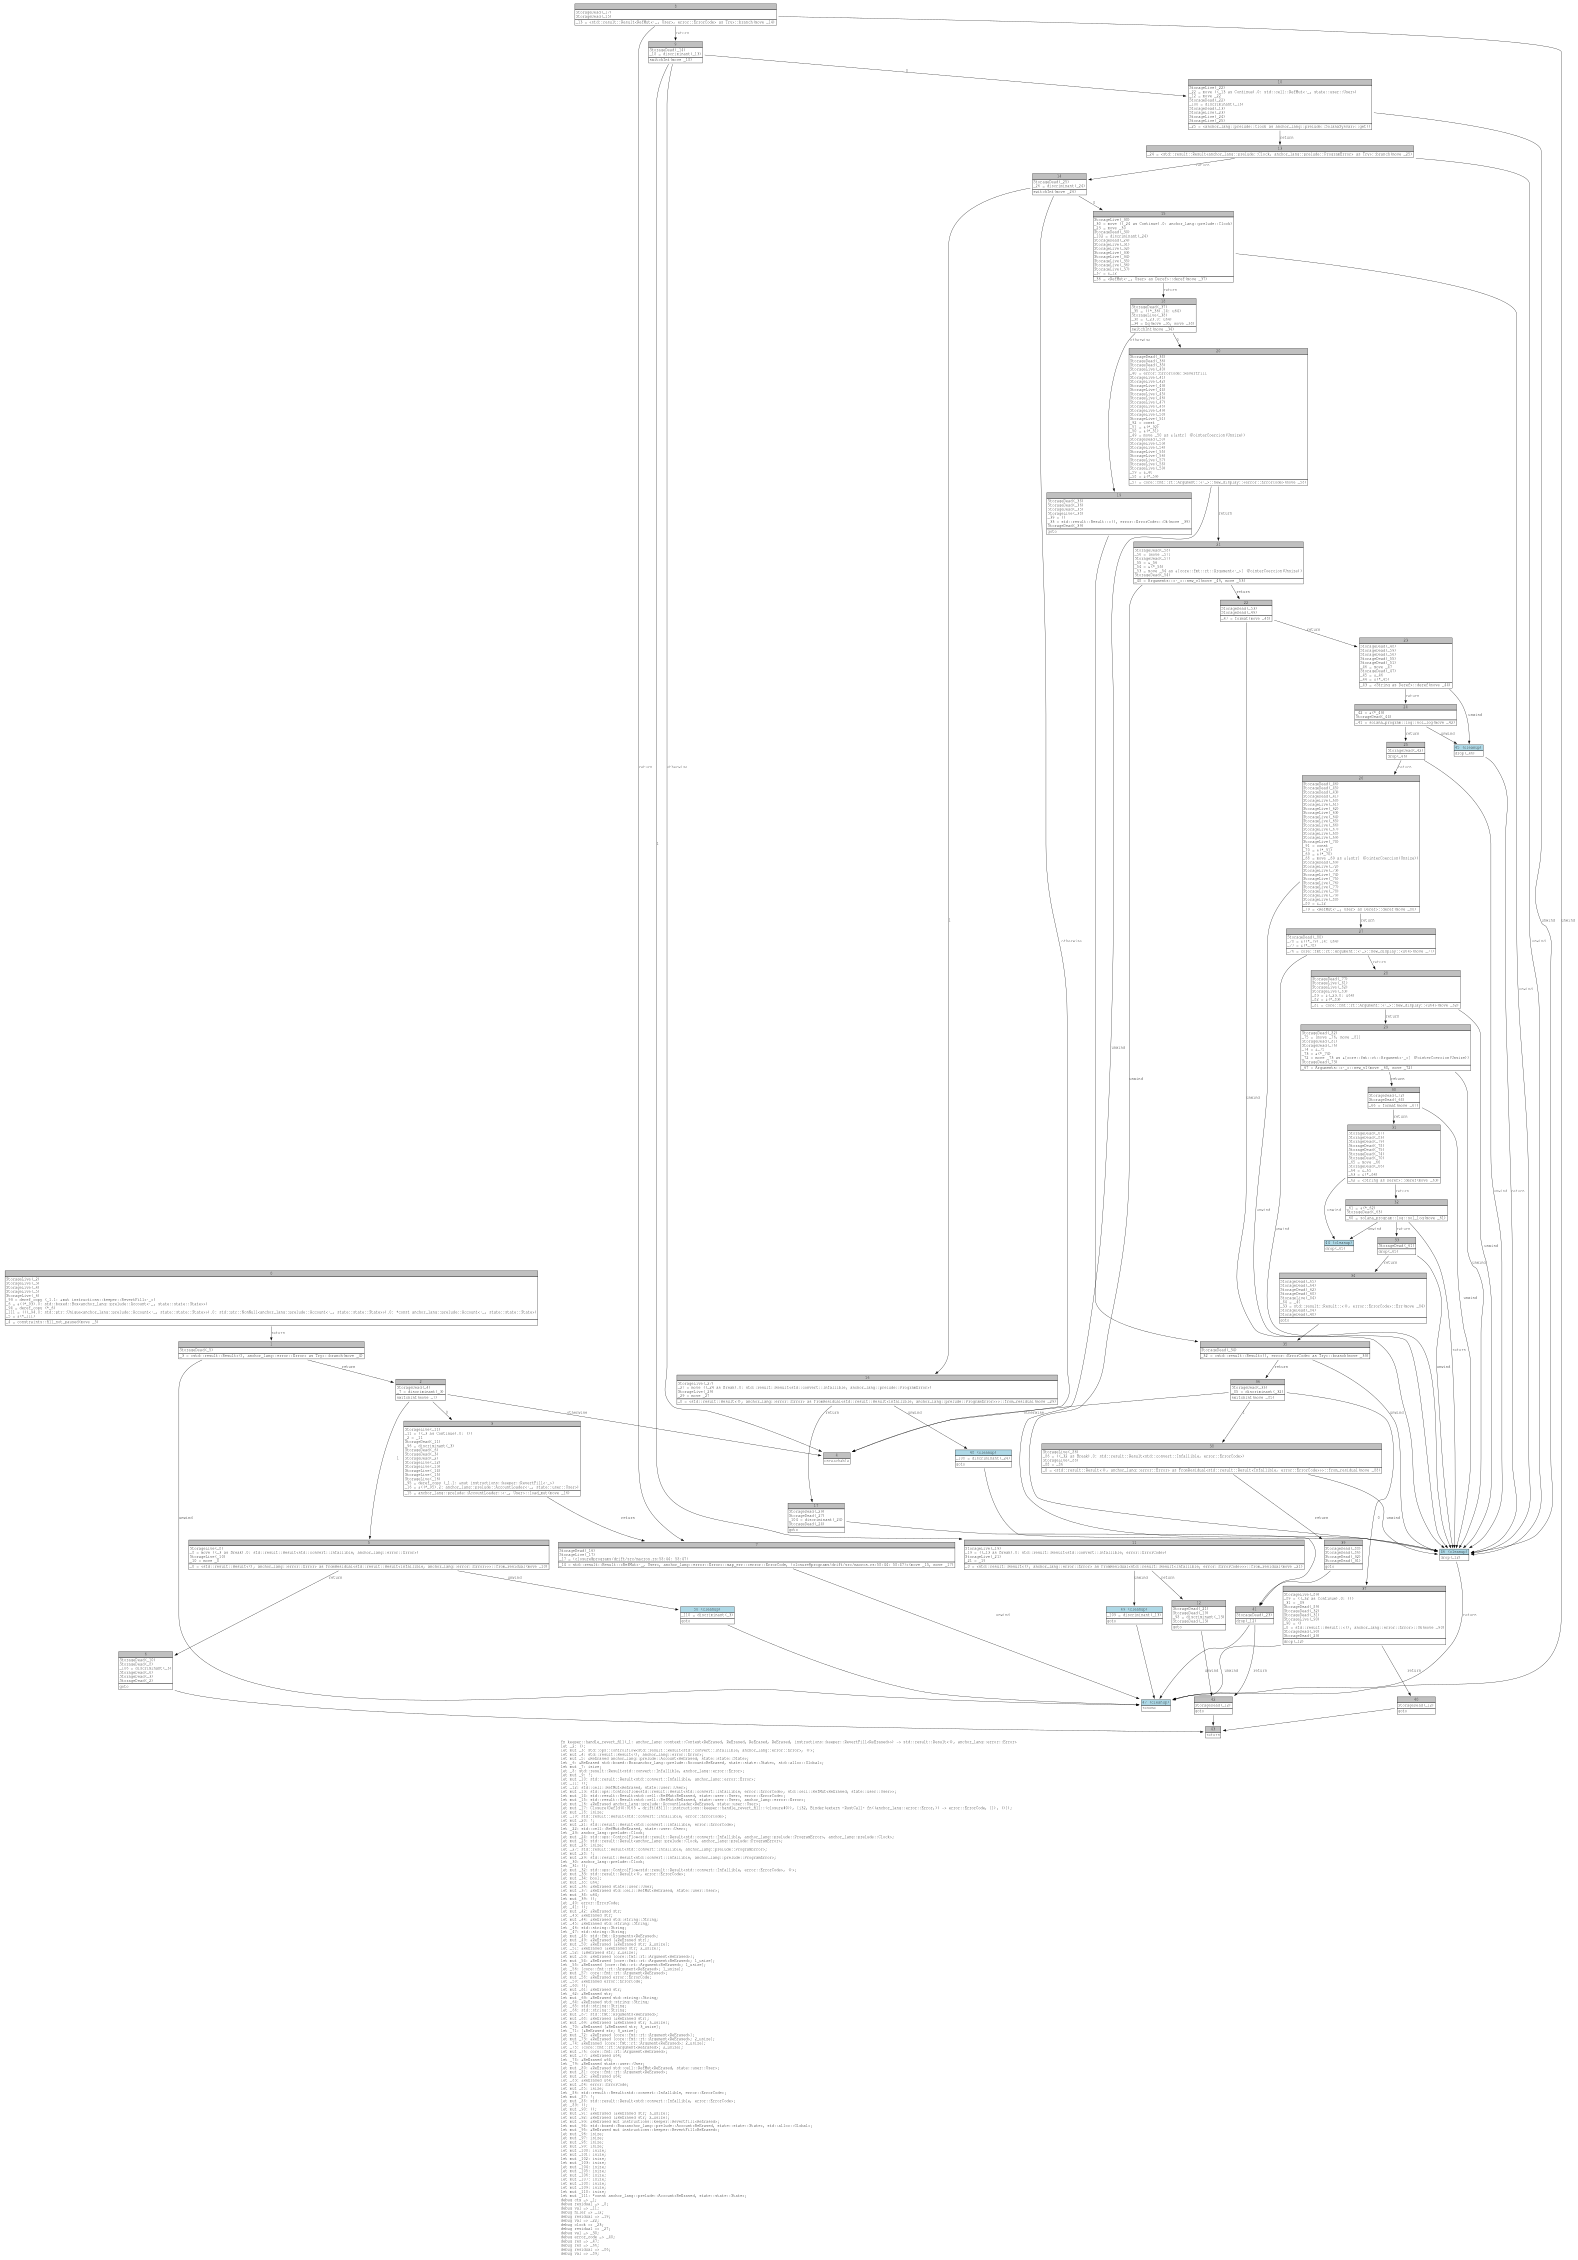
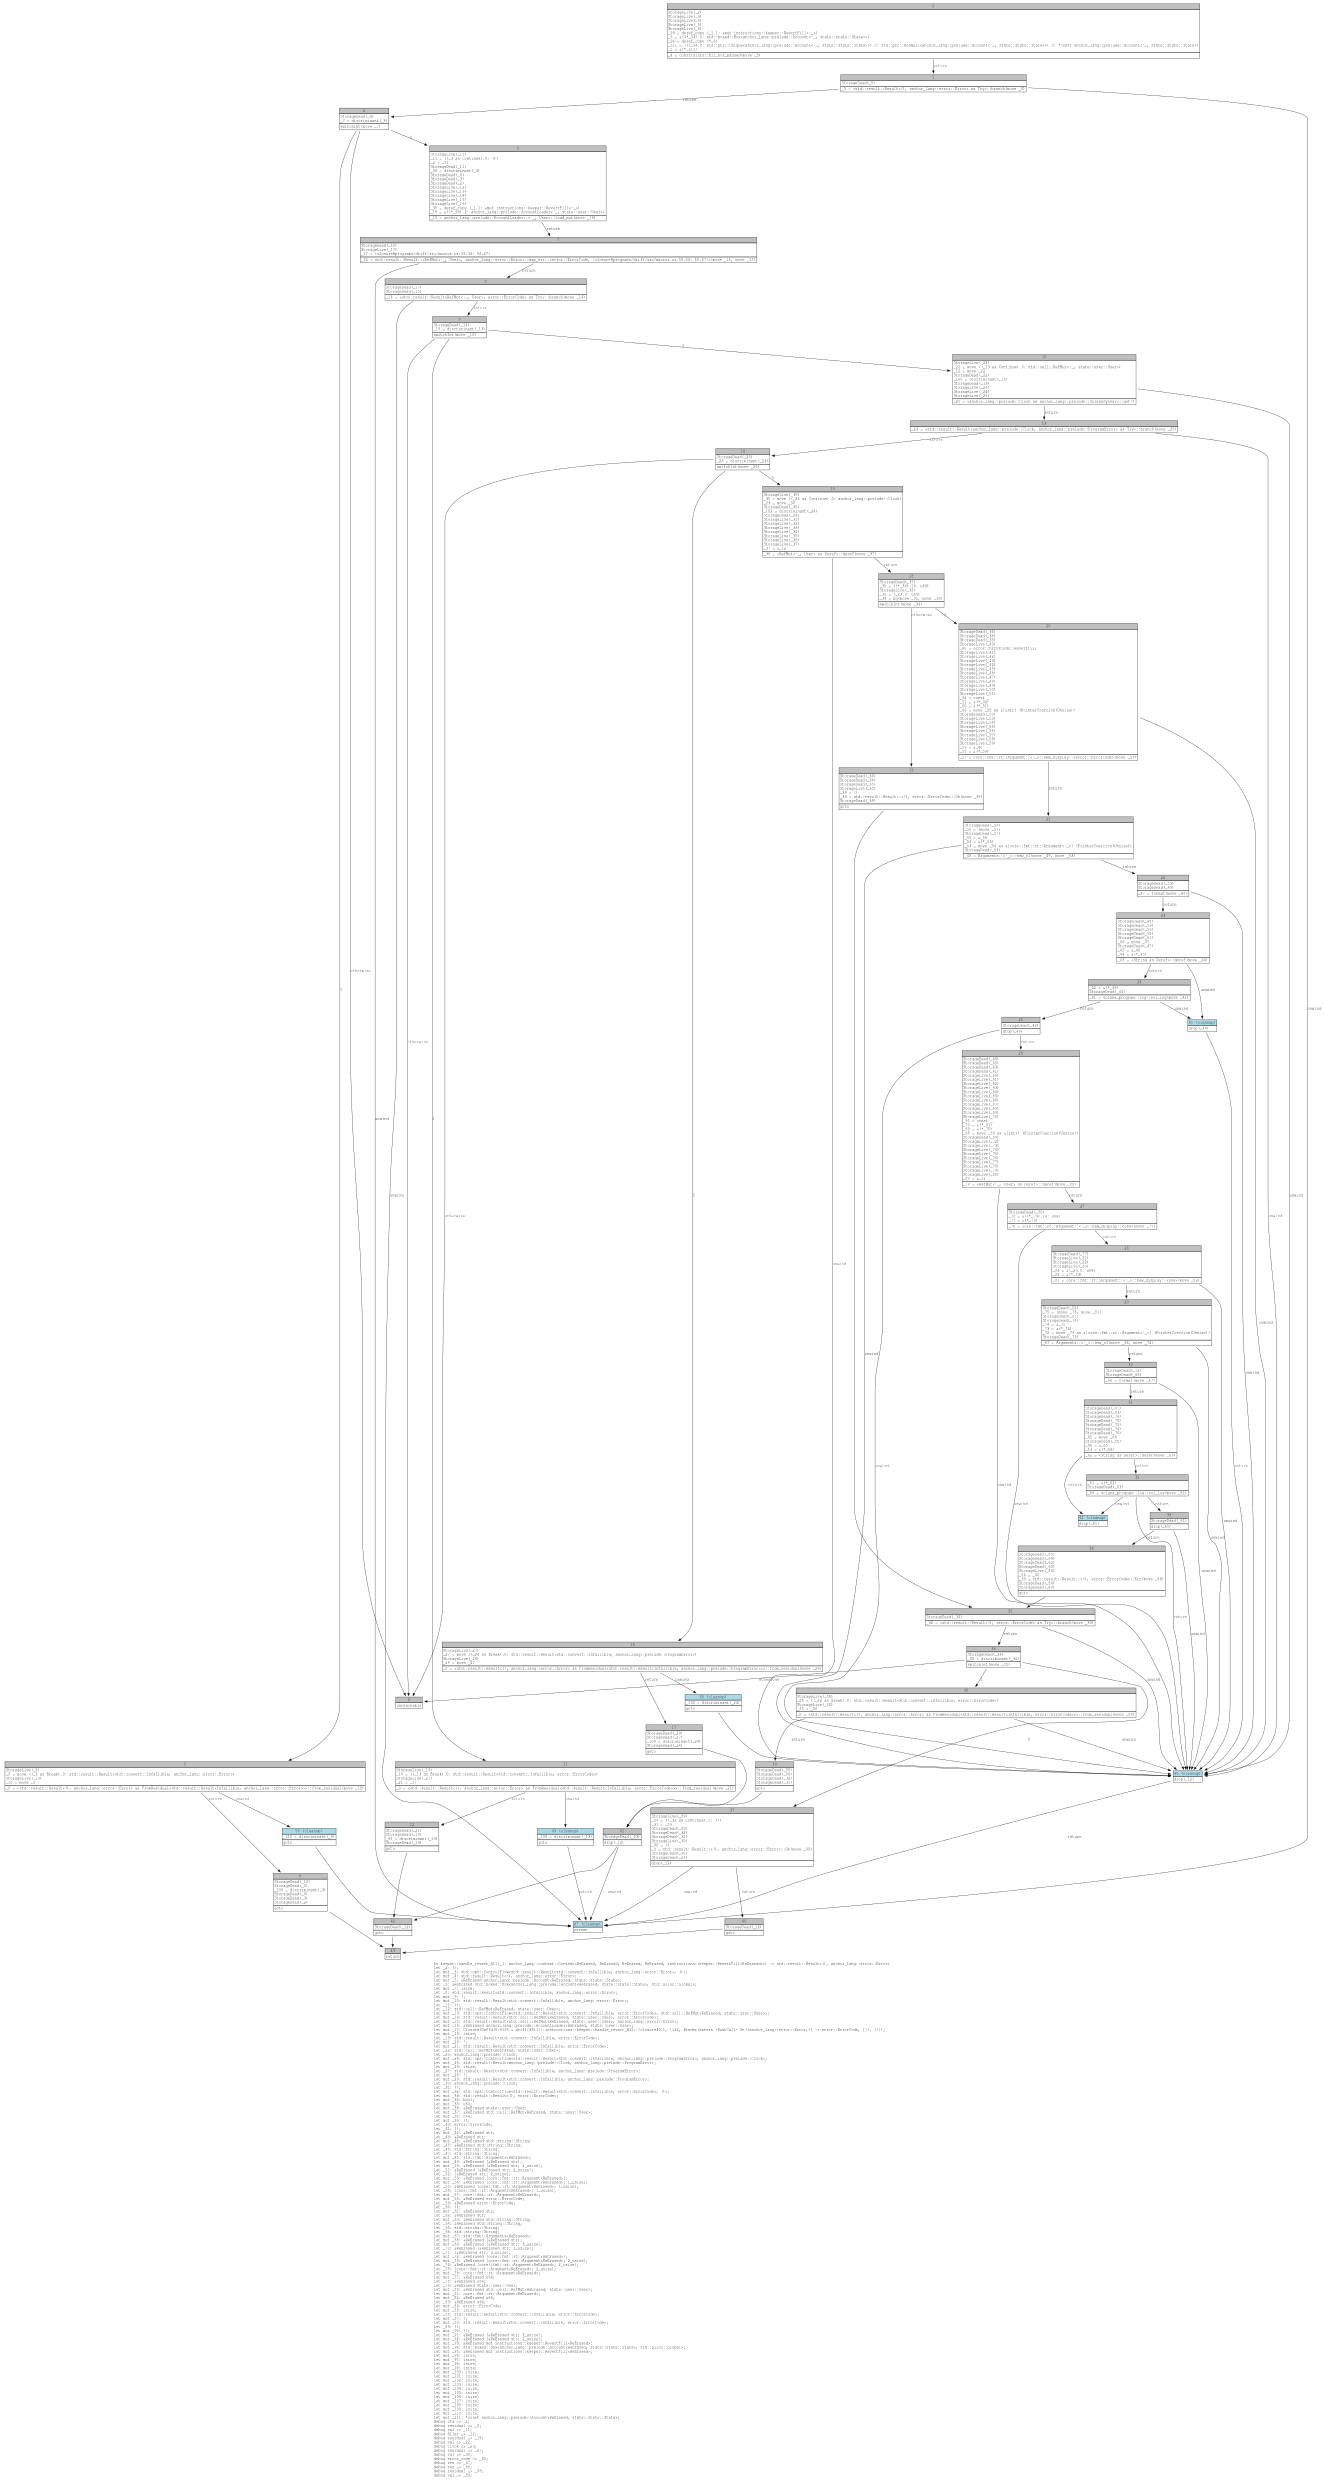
edge "8" -> "7": reversed
edge "31" -> "44 (cleanup)": label "unwind" -> "return"
